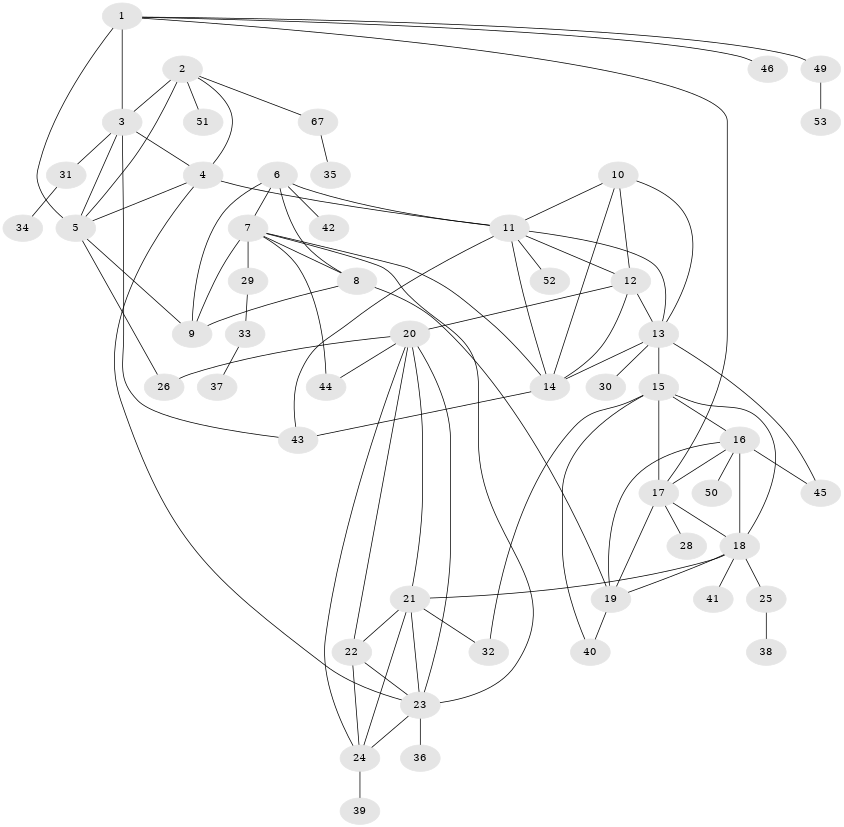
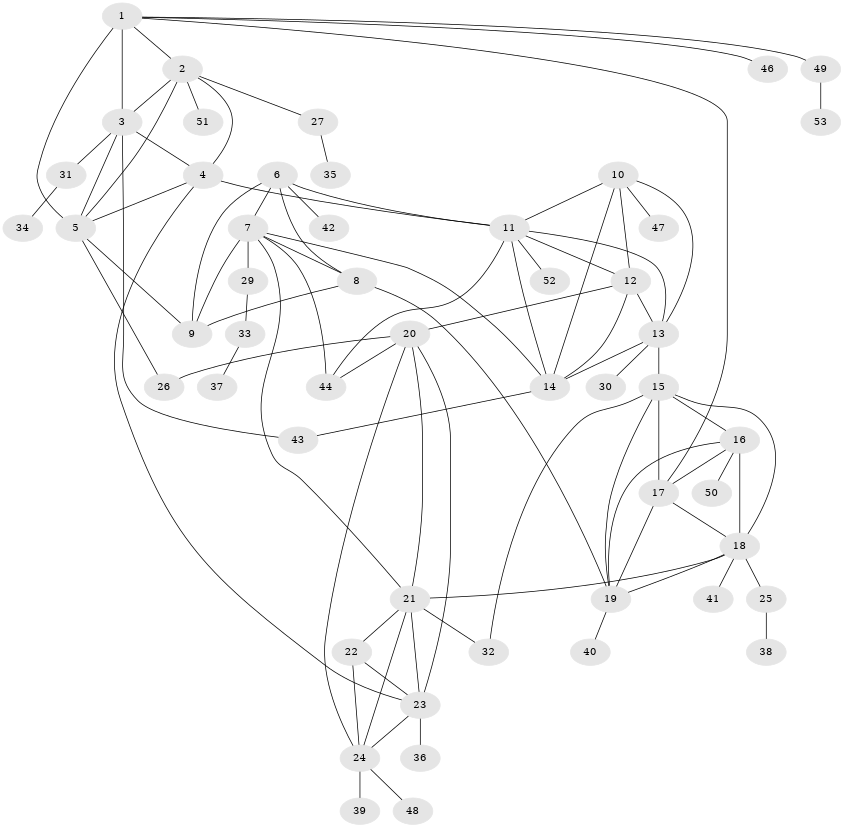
edge "1" -- "2": added
node "67": label "67" -> "27"
node "47": added
edge "11" -- "43": now "11" -- "44"
edge "7" -- "23": now "7" -- "21"
edge "20" -- "22": removed
node "45": removed
edge "15" -- "40": now "15" -- "19"
node "28": removed
node "48": added
